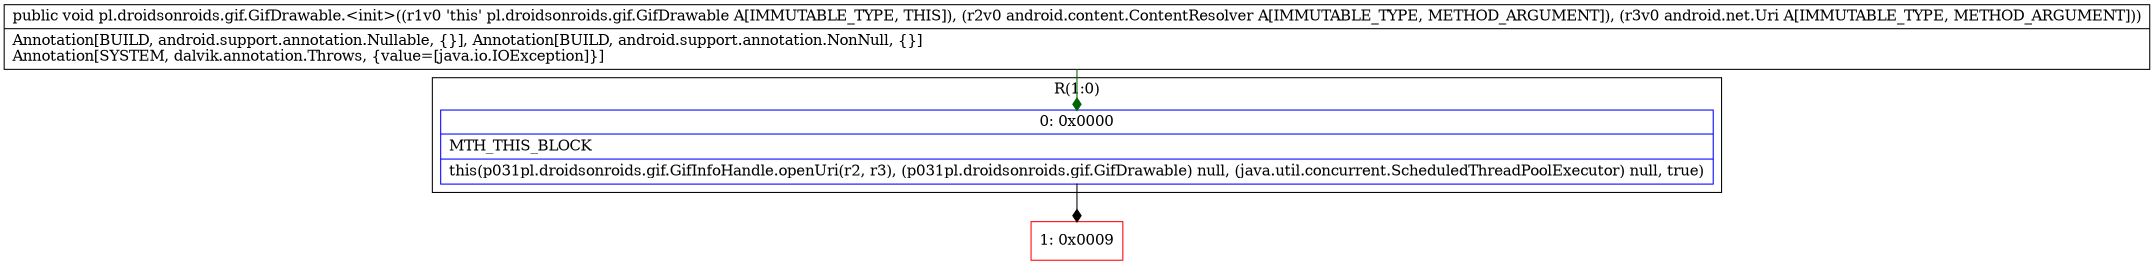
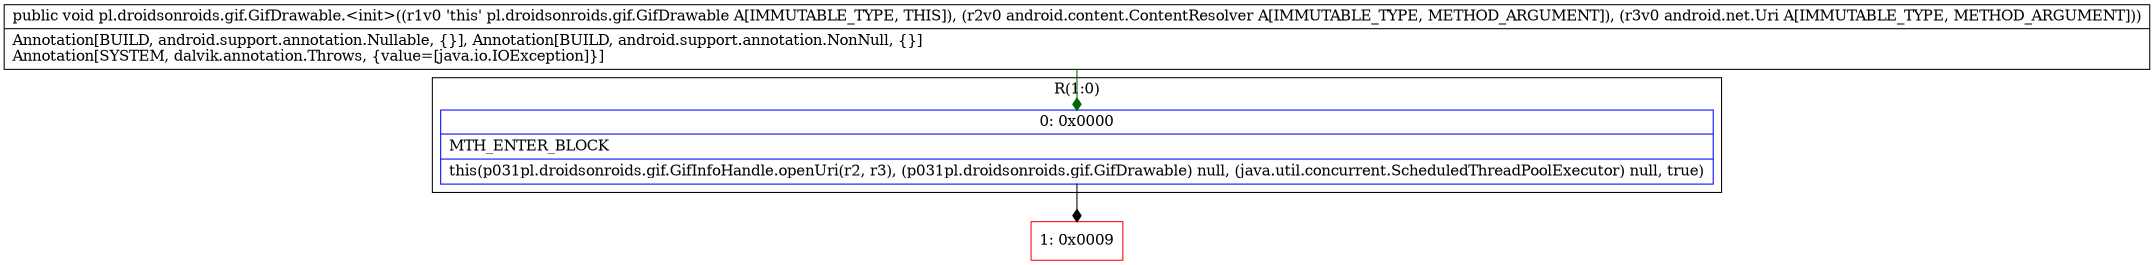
node "0: 0x0000": text "MTH_THIS_BLOCK" -> "MTH_ENTER_BLOCK"
